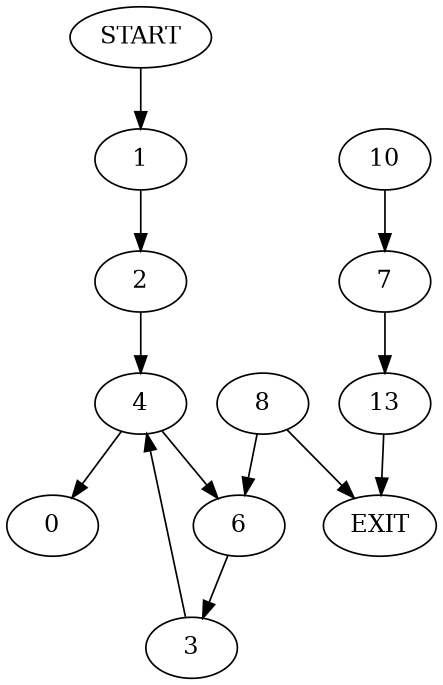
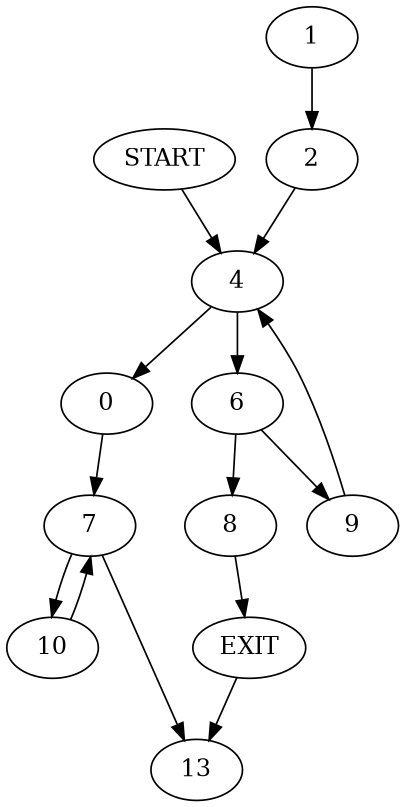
edge "START" -> "1": now "START" -> "4"
edge "0" -> "7": added
edge "8" -> "6": reversed
edge "13" -> "EXIT": reversed
edge "7" -> "10": added
node "3": label "3" -> "9"
